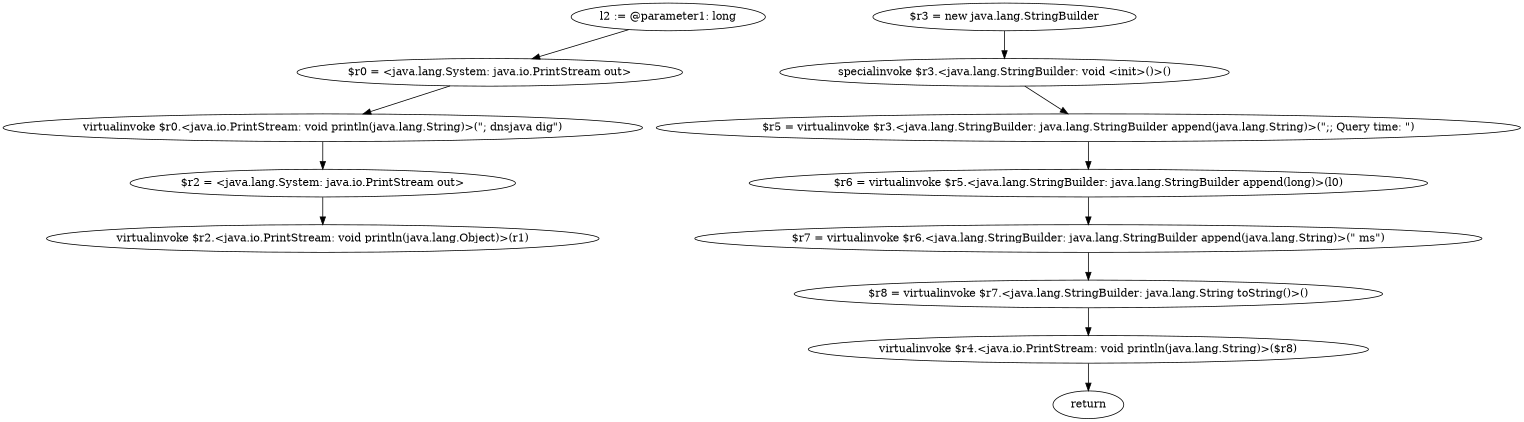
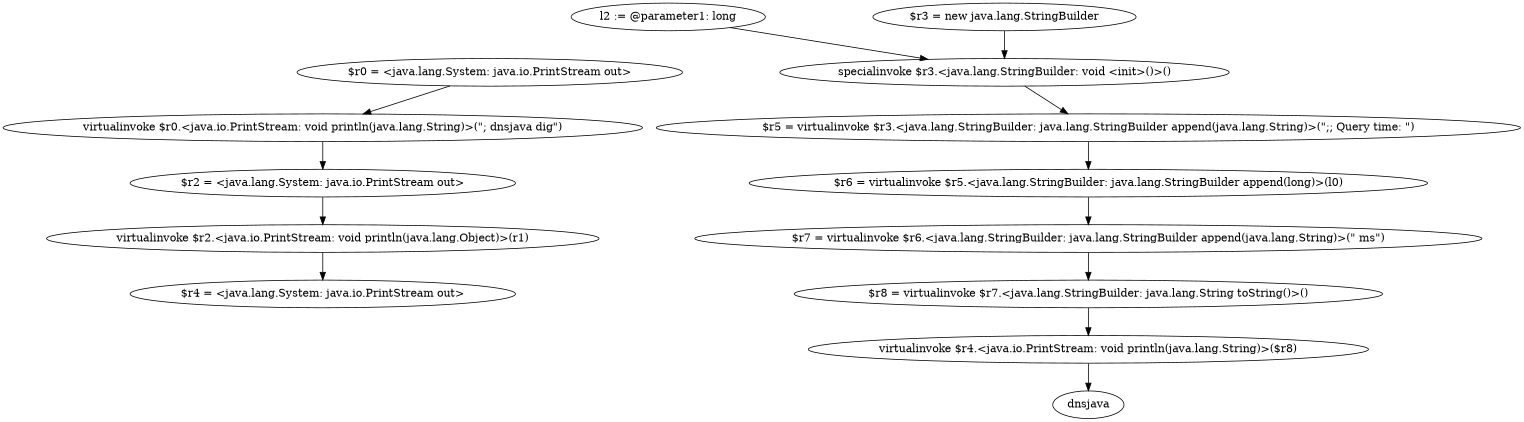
edge "l2 := @parameter1: long" -> "$r0 = <java.lang.System: java.io.PrintStream out>": now "l2 := @parameter1: long" -> "specialinvoke $r3.<java.lang.StringBuilder: void <init>()>()"
node "$r4 = <java.lang.System: java.io.PrintStream out>": added
node "return": label "return" -> "dnsjava"
